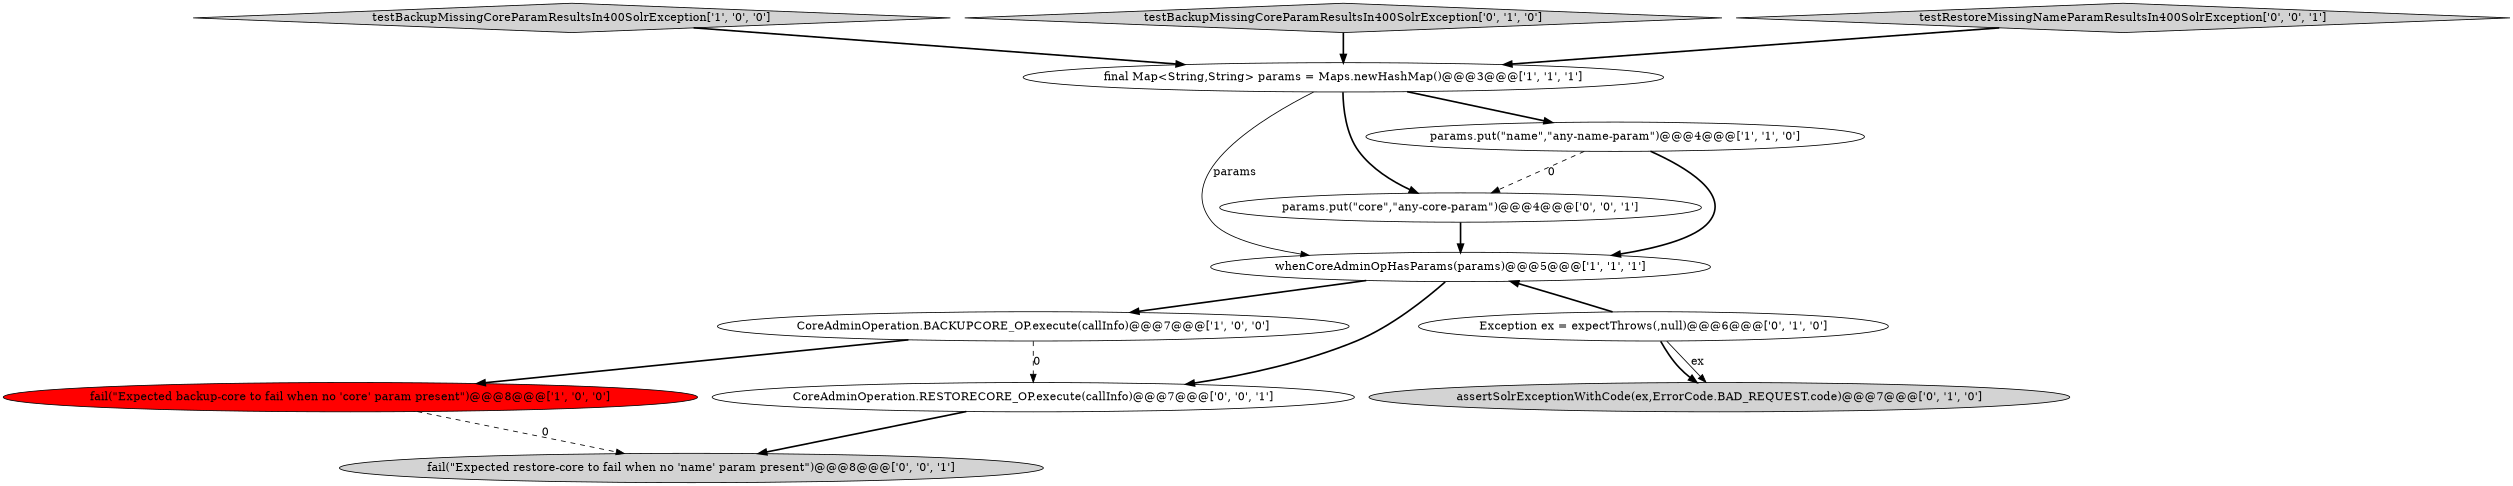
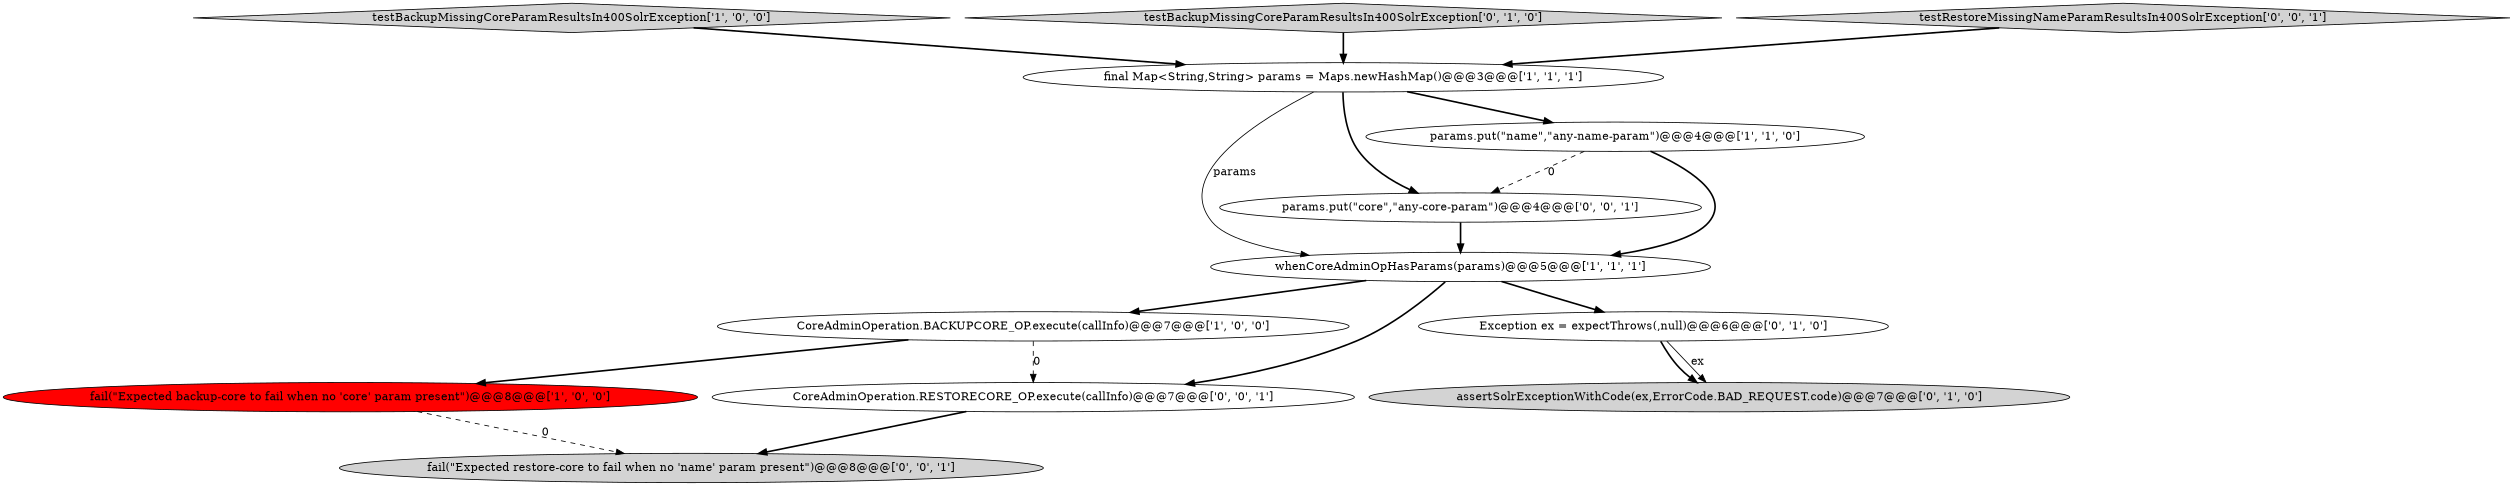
edge "Exception ex = expectThrows(,null)@@@6@@@['0', '1', '0']" -> "whenCoreAdminOpHasParams(params)@@@5@@@['1', '1', '1']": reversed
